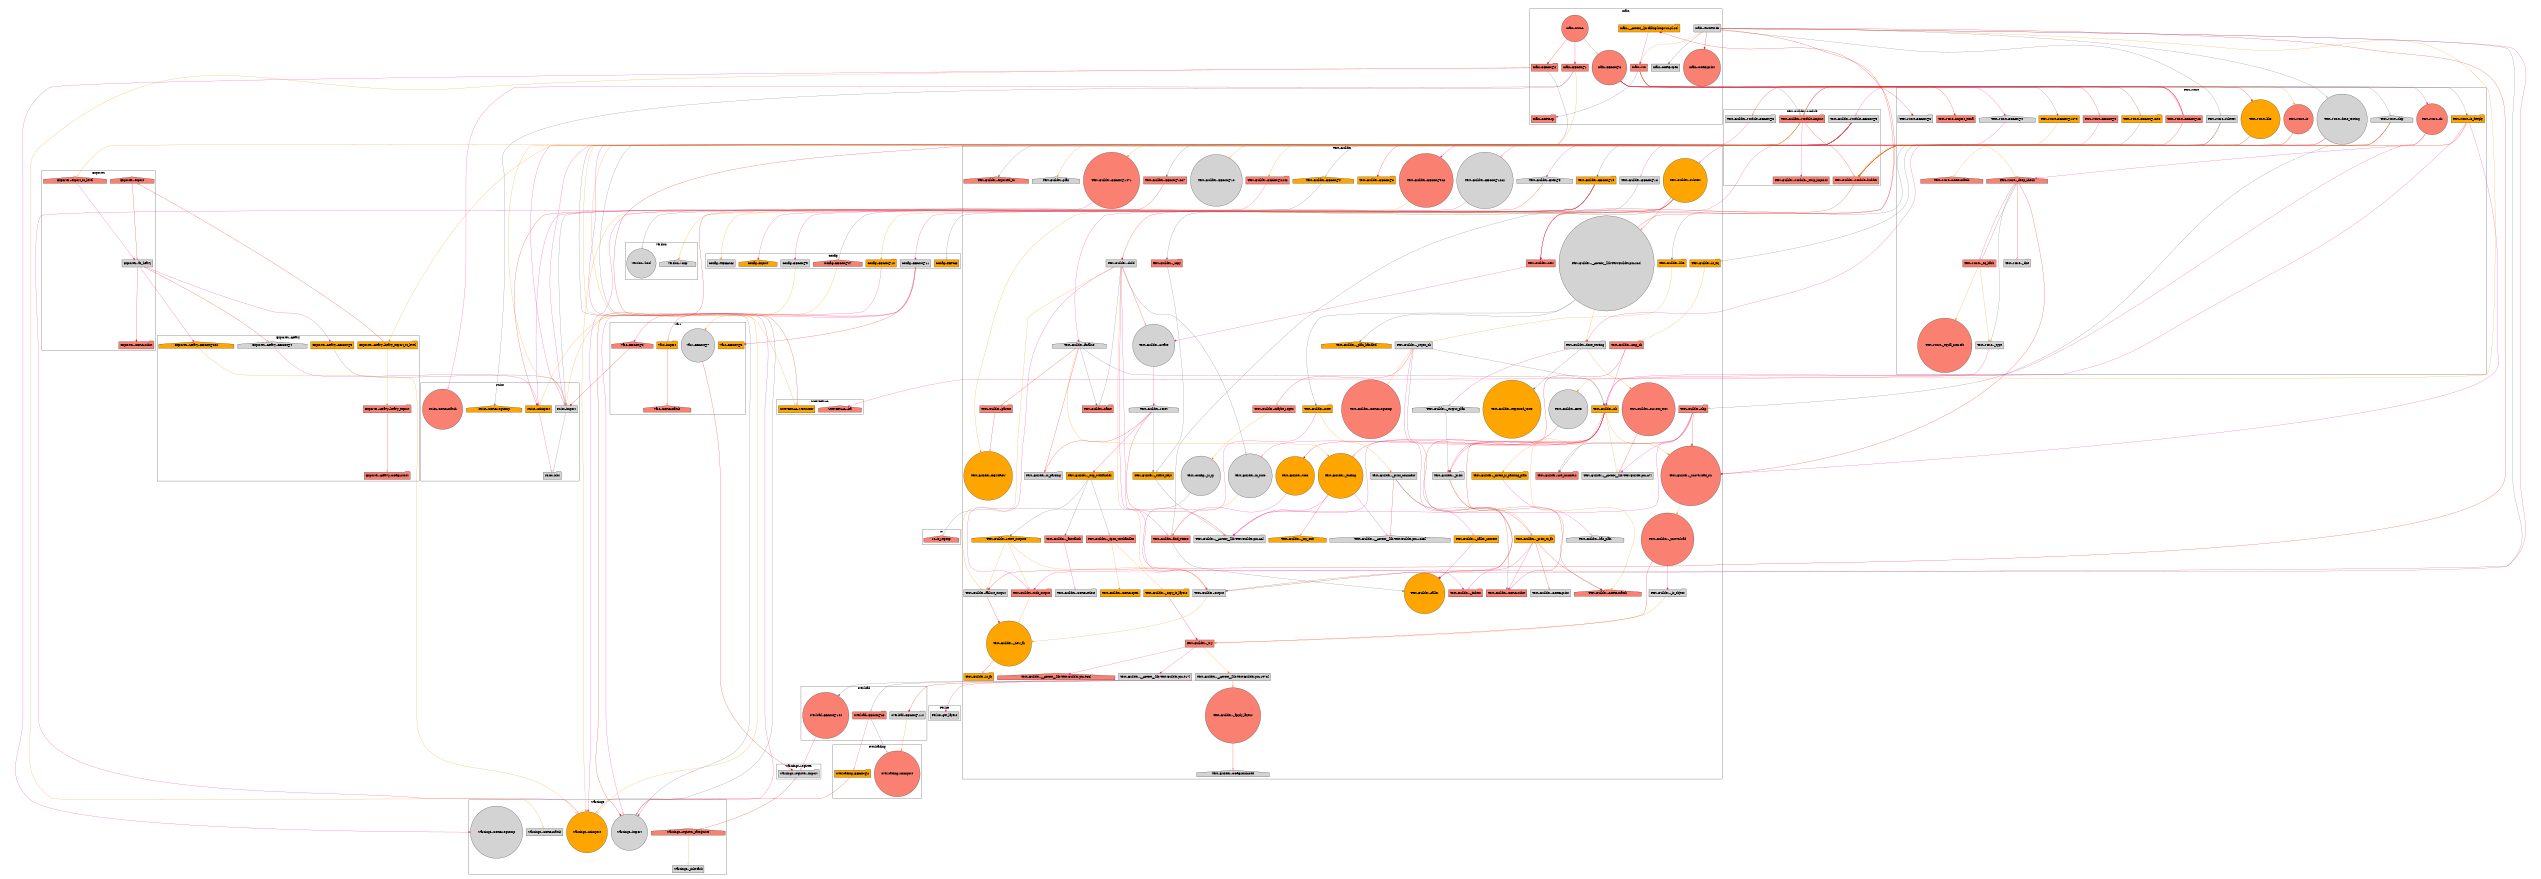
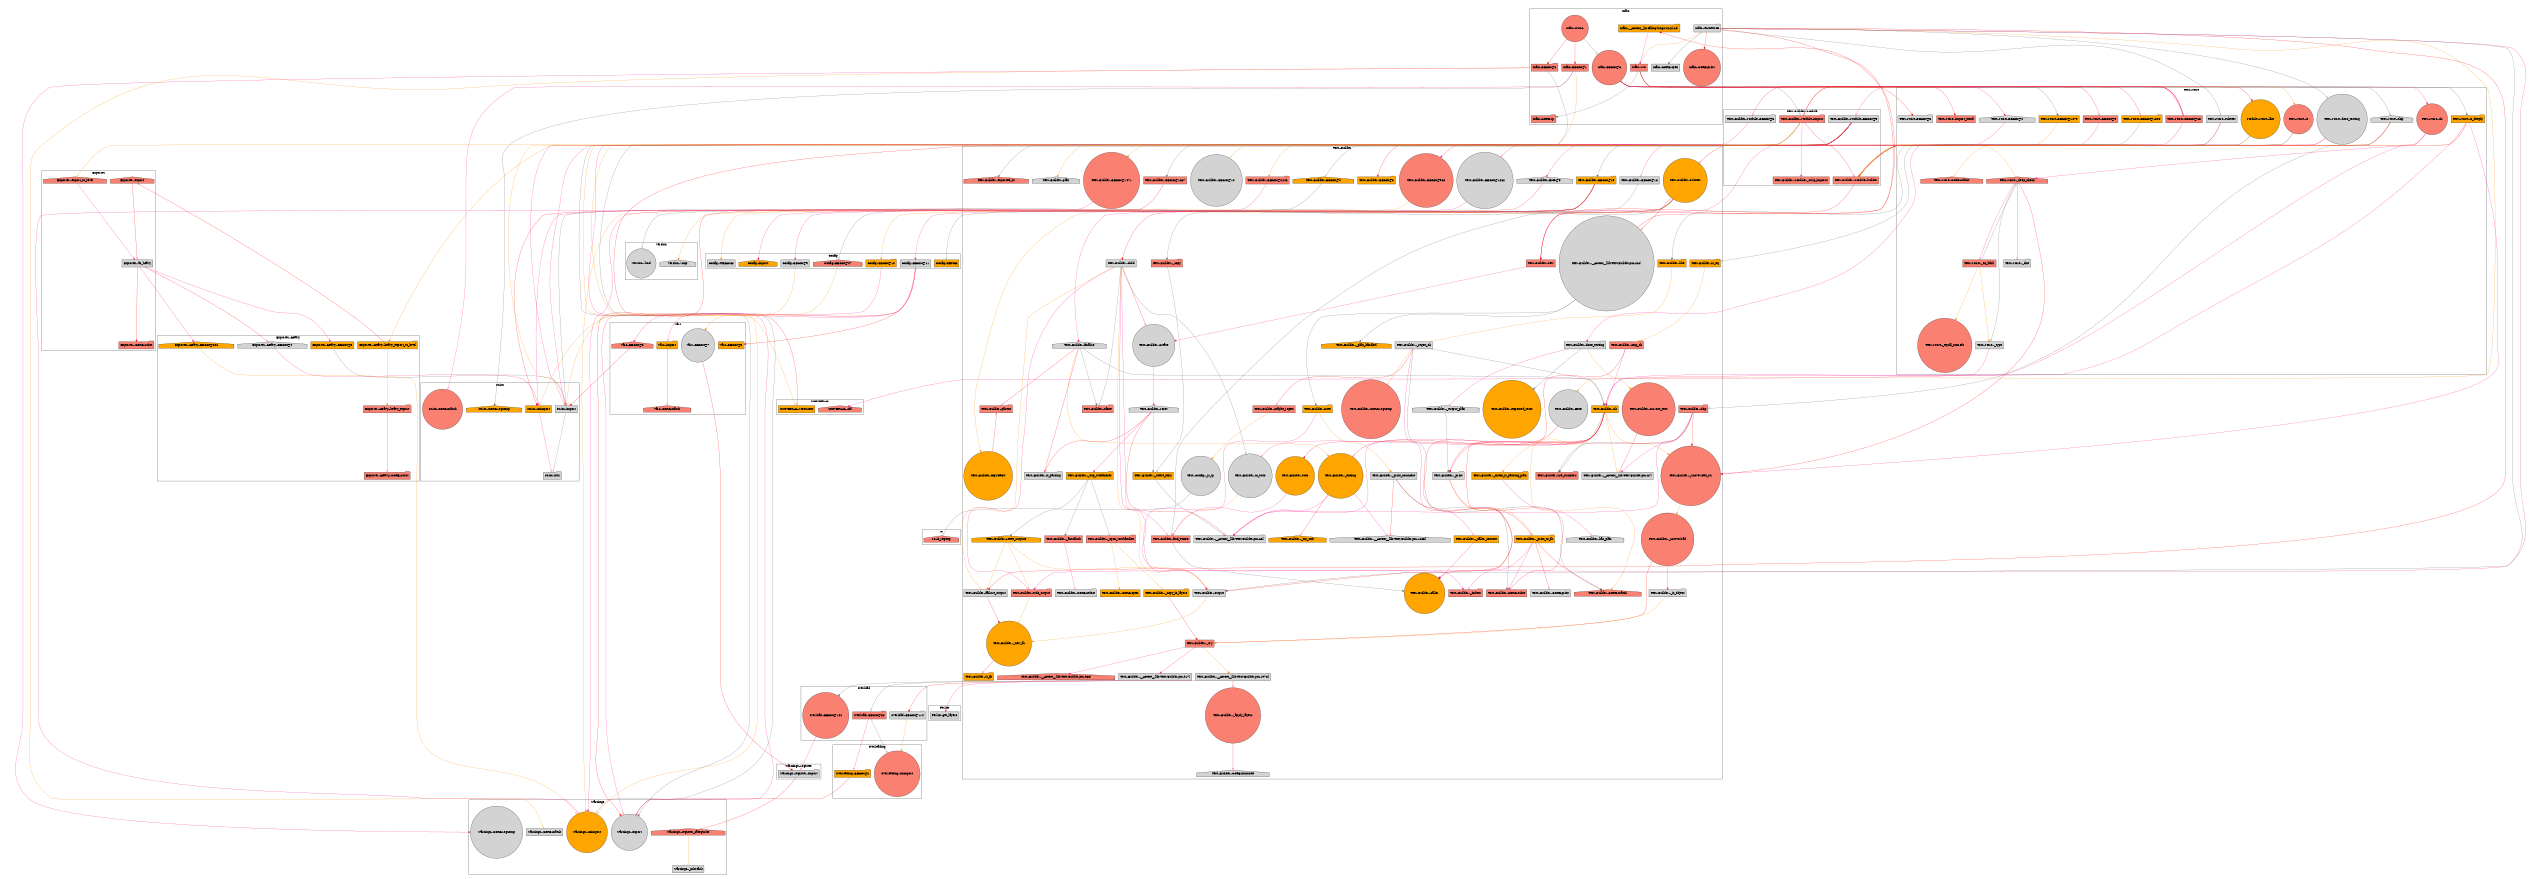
node "Test::More::like": label "Test::More::like" -> "Module::More::like"
edge "Test::Builder::__ANON__[lib/Test/Builder.pm:264]" -> "Test::Builder::done_testing": removed
edge "Test::Builder::parent" -> "Test::Builder::DESTROY": reversed
